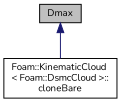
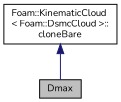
edge "Foam::KinematicCloud < Foam::DsmcCloud >:: cloneBare" -> "Dmax": reversed
